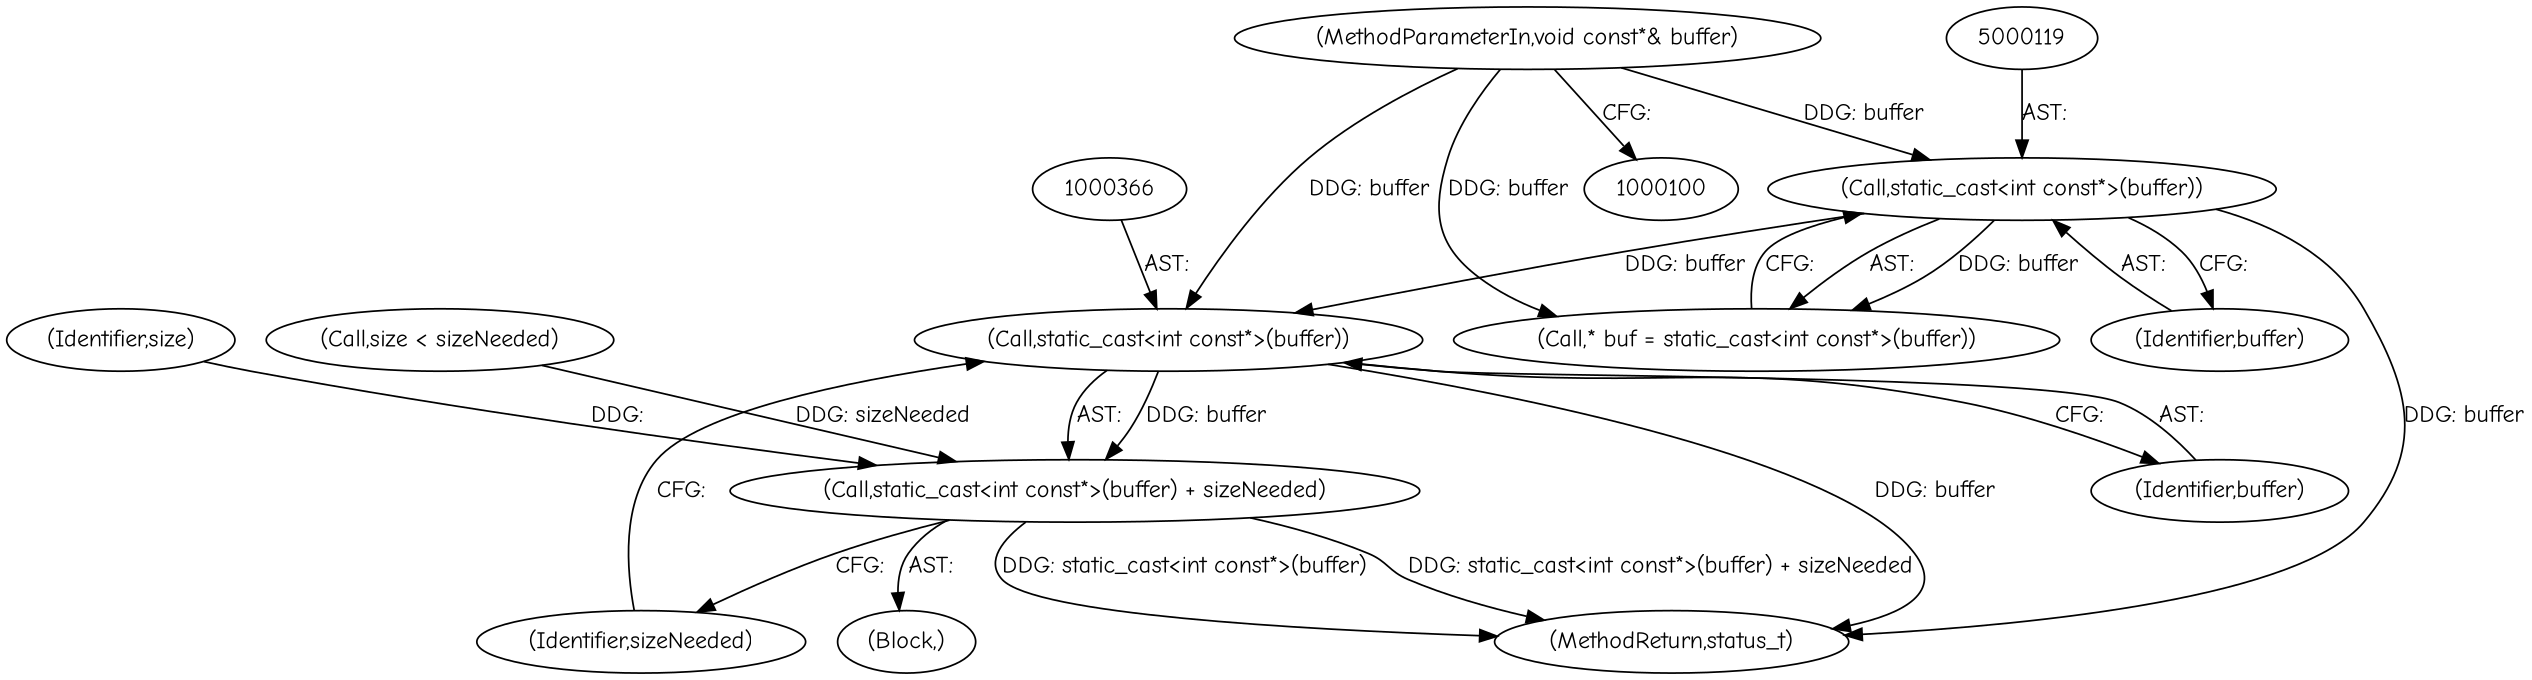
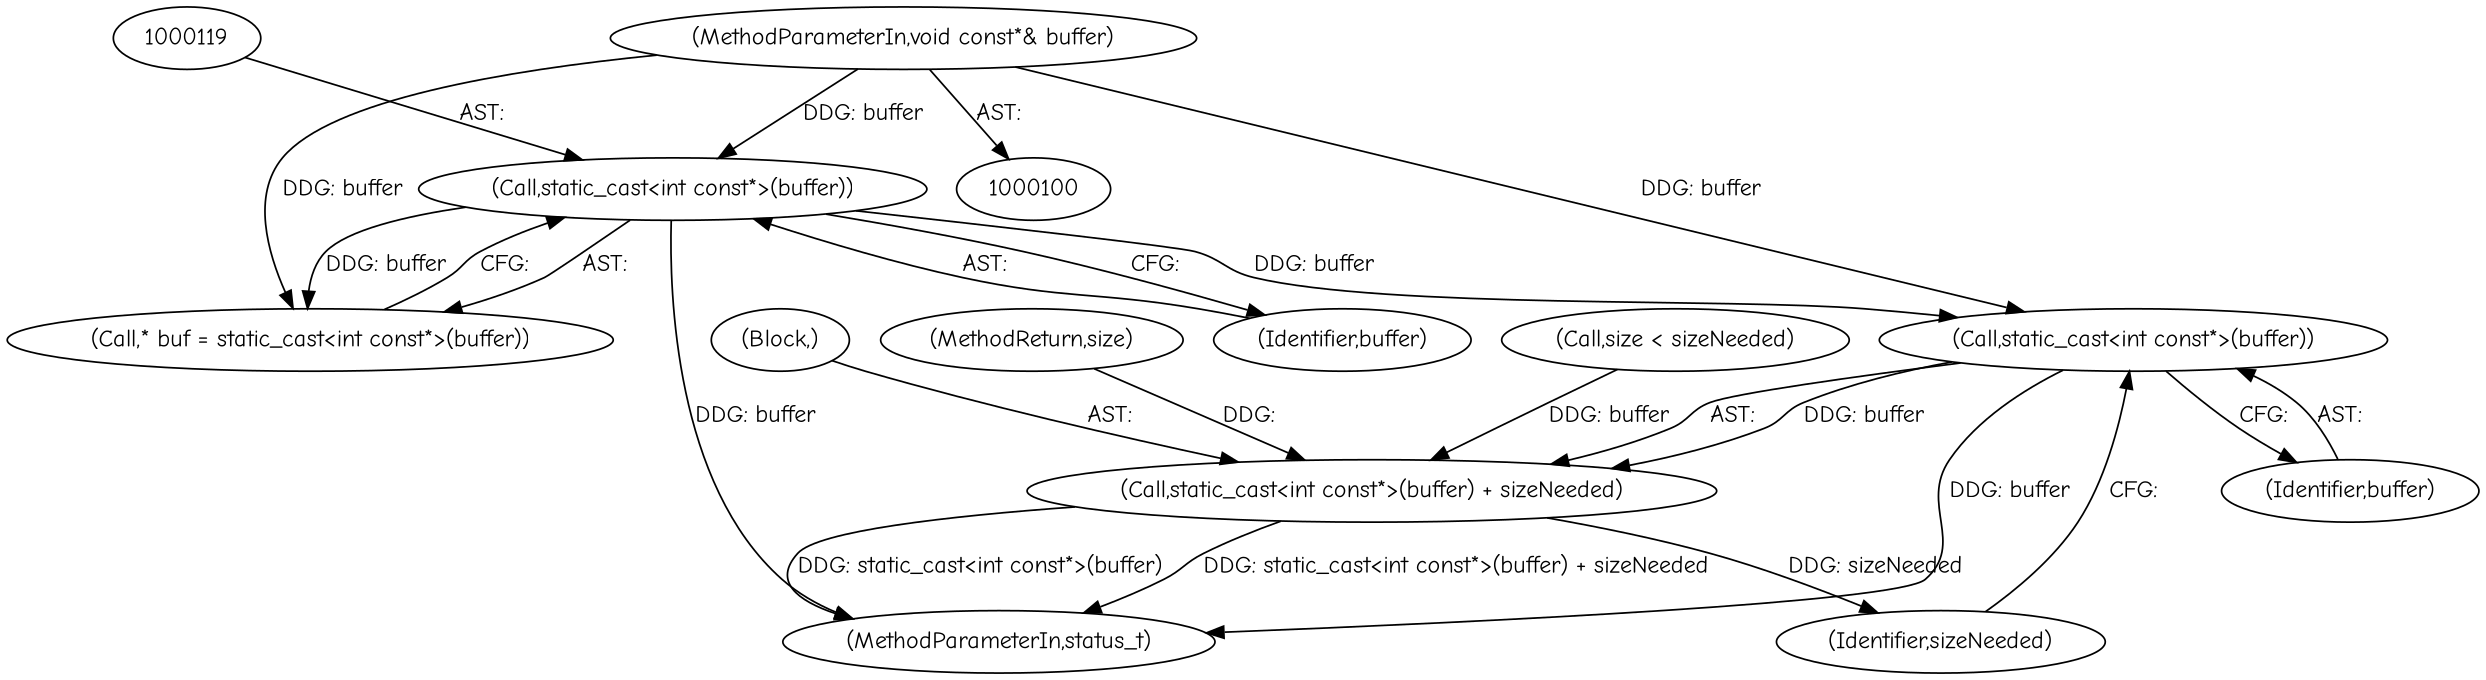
node "5000119": label "5000119" -> "1000119"
edge "(MethodParameterIn,void const*& buffer)" -> "1000100": label "CFG: " -> "AST: "
node "1000366": removed
node "(Identifier,size)": label "(Identifier,size)" -> "(MethodReturn,size)"
edge "(Call,size < sizeNeeded)" -> "(Call,static_cast<int const*>(buffer) + sizeNeeded)": label "DDG: sizeNeeded" -> "DDG: buffer"
edge "(Call,static_cast<int const*>(buffer) + sizeNeeded)" -> "(Block,)": reversed
edge "(Call,static_cast<int const*>(buffer) + sizeNeeded)" -> "(Identifier,sizeNeeded)": label "CFG: " -> "DDG: sizeNeeded"
node "(MethodReturn,status_t)": label "(MethodReturn,status_t)" -> "(MethodParameterIn,status_t)"
